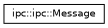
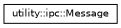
node "ipc::ipc::Message": label "ipc::ipc::Message" -> "utility::ipc::Message"
